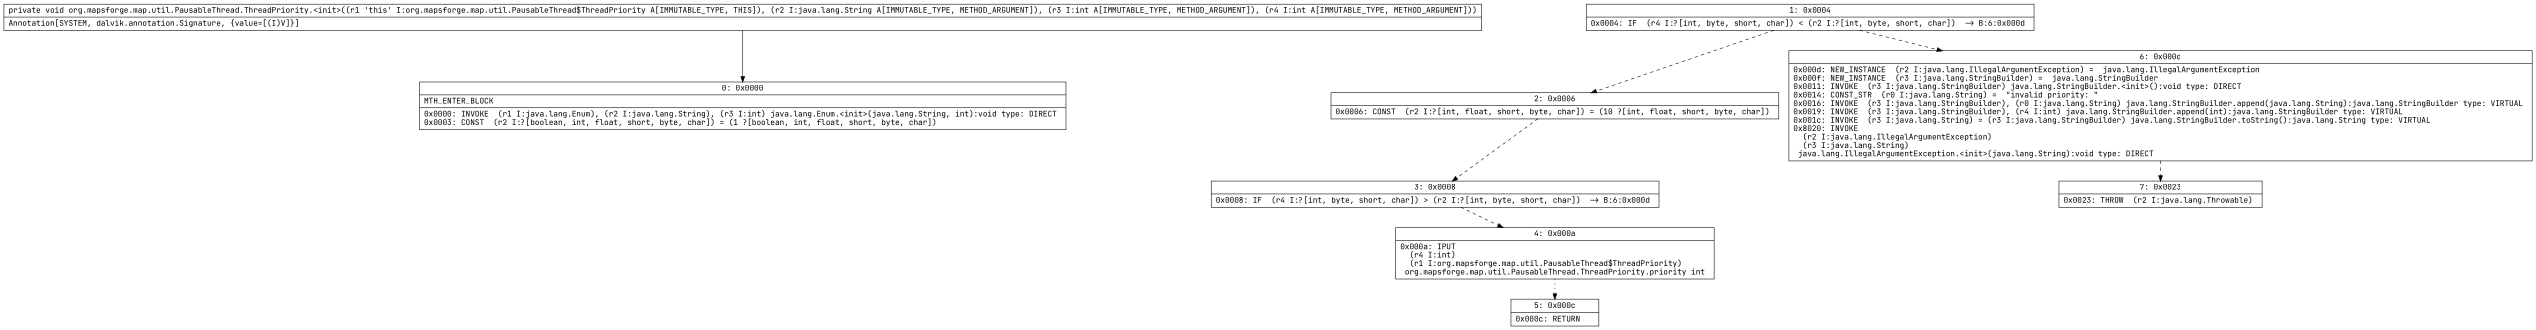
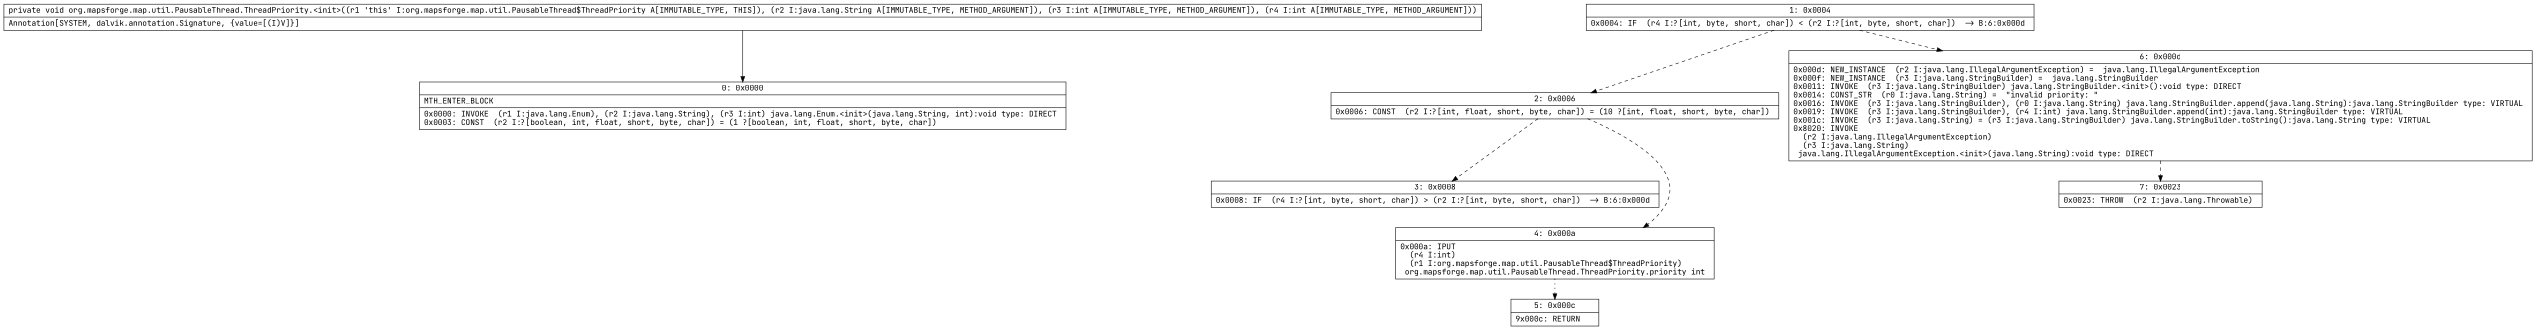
edge "3: 0x0008" -> "4: 0x000a": now "2: 0x0006" -> "4: 0x000a"
node "5: 0x000c": text "0x000c: RETURN" -> "9x000c: RETURN"
